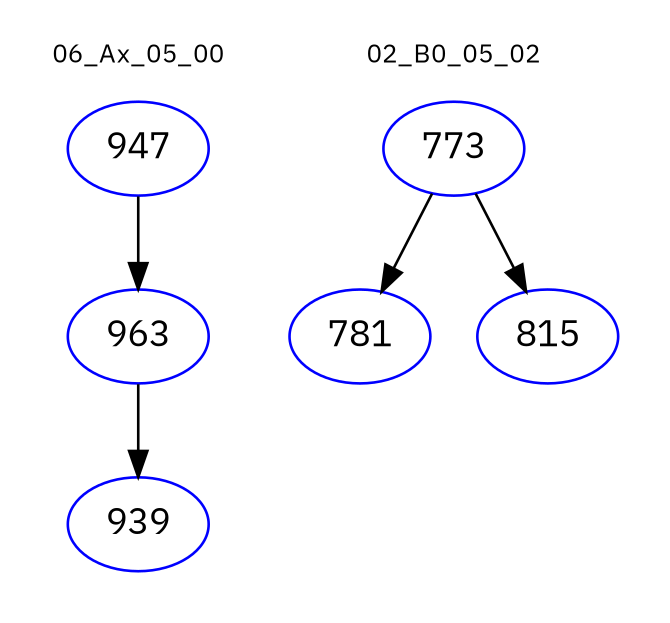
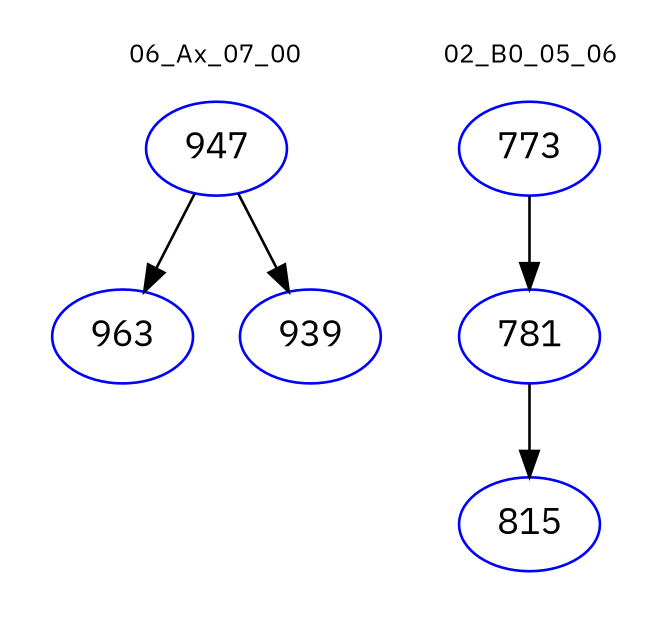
cluster "06_Ax_05_00": label "06_Ax_05_00" -> "06_Ax_07_00"
cluster "02_B0_05_02": label "02_B0_05_02" -> "02_B0_05_06"
edge "773" -> "815": now "781" -> "815"
edge "963" -> "939": now "947" -> "939"
